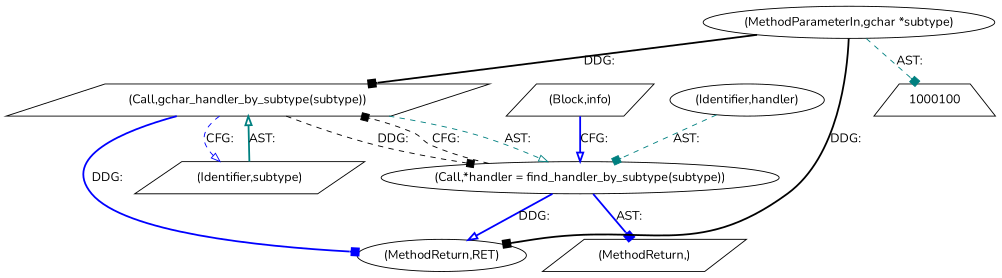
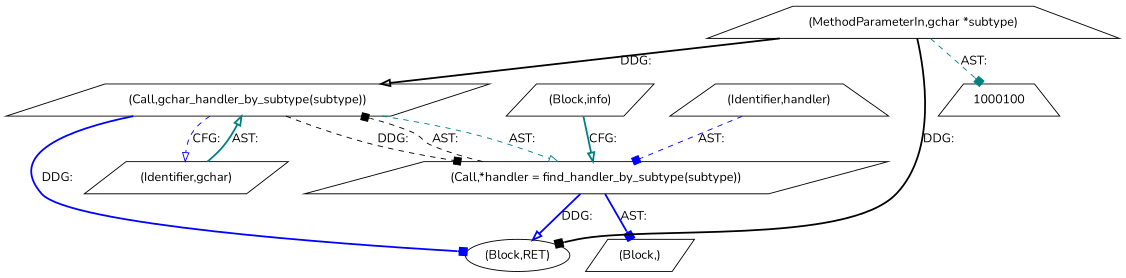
node "(MethodParameterIn,gchar *subtype)": shape ellipse -> trapezium
edge "(MethodParameterIn,gchar *subtype)" -> "(Call,gchar_handler_by_subtype(subtype))": arrowhead box -> onormal
node "(Identifier,handler)": shape ellipse -> trapezium
edge "(Block,info)" -> "(Call,*handler = find_handler_by_subtype(subtype))": color blue -> teal
edge "(Identifier,handler)" -> "(Call,*handler = find_handler_by_subtype(subtype))": color teal -> blue
edge "(Call,*handler = find_handler_by_subtype(subtype))" -> "(Call,gchar_handler_by_subtype(subtype))": label "CFG: " -> "AST: "
node "(Identifier,subtype)": label "(Identifier,subtype)" -> "(Identifier,gchar)"
node "(Call,*handler = find_handler_by_subtype(subtype))": shape ellipse -> parallelogram
node "(MethodReturn,RET)": label "(MethodReturn,RET)" -> "(Block,RET)"
node "(MethodReturn,)": label "(MethodReturn,)" -> "(Block,)"
